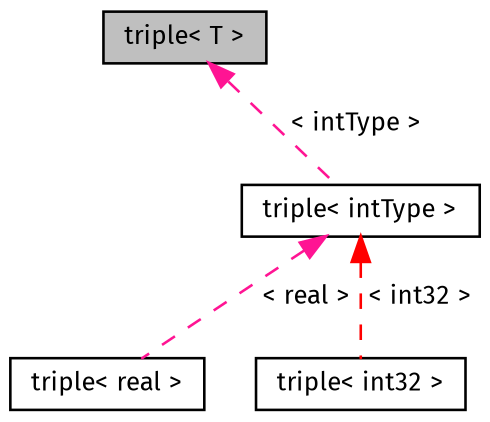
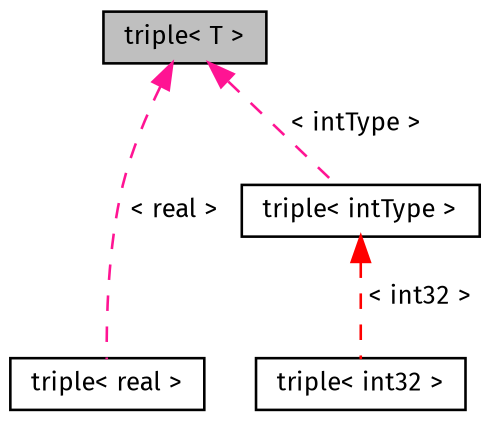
edge "triple< real >" -> "triple< intType >": now "triple< real >" -> "triple< T >"
